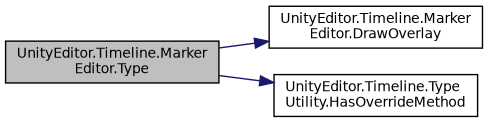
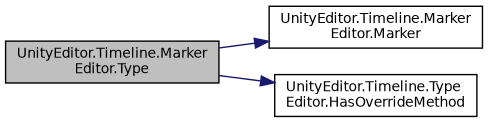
node "UnityEditor.Timeline.Marker Editor.DrawOverlay": label "UnityEditor.Timeline.Marker Editor.DrawOverlay" -> "UnityEditor.Timeline.Marker Editor.Marker"
node "UnityEditor.Timeline.Type Utility.HasOverrideMethod": label "UnityEditor.Timeline.Type Utility.HasOverrideMethod" -> "UnityEditor.Timeline.Type Editor.HasOverrideMethod"
